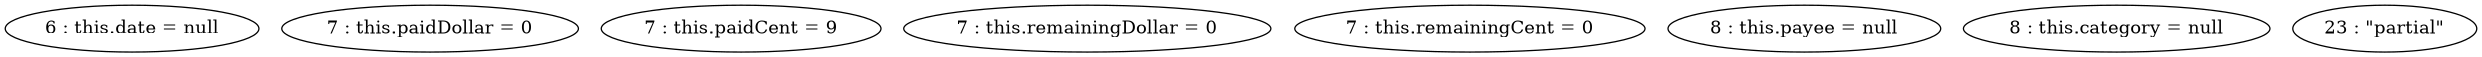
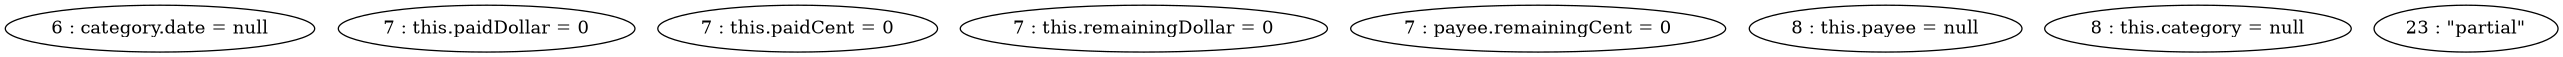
node "6 : this.date = null": label "6 : this.date = null" -> "6 : category.date = null"
node "7 : this.paidCent = 9": label "7 : this.paidCent = 9" -> "7 : this.paidCent = 0"
node "7 : this.remainingCent = 0": label "7 : this.remainingCent = 0" -> "7 : payee.remainingCent = 0"
